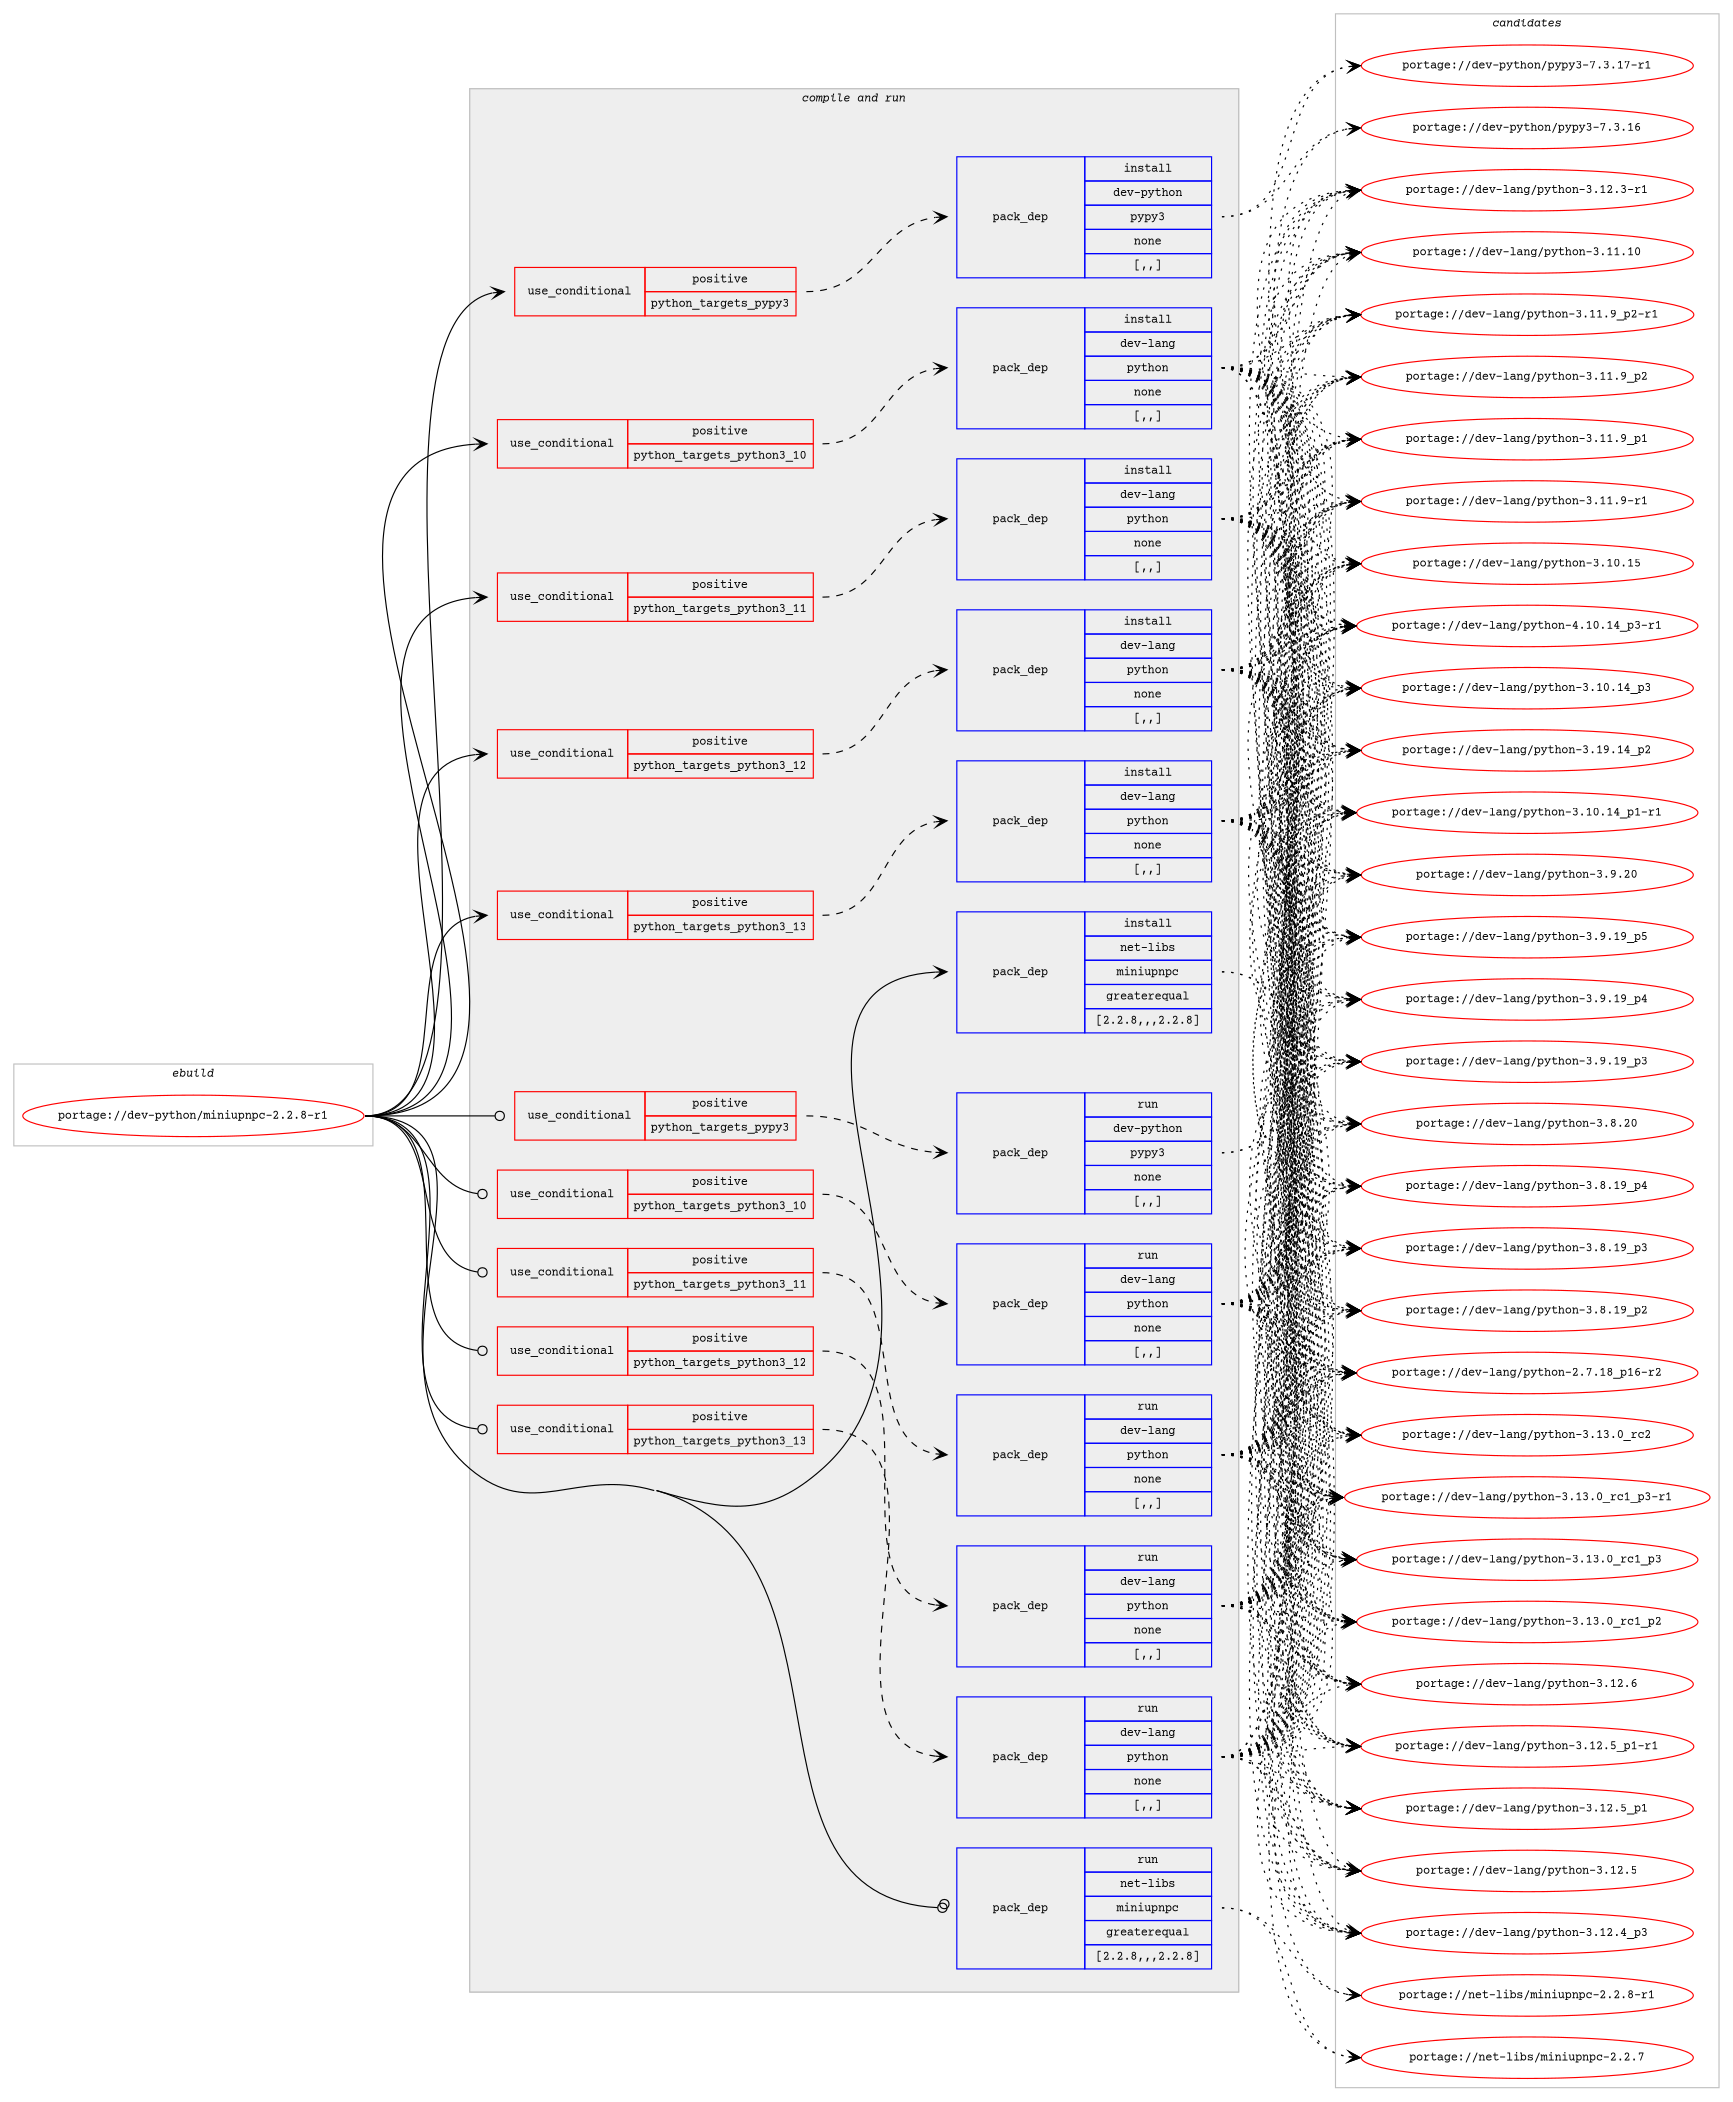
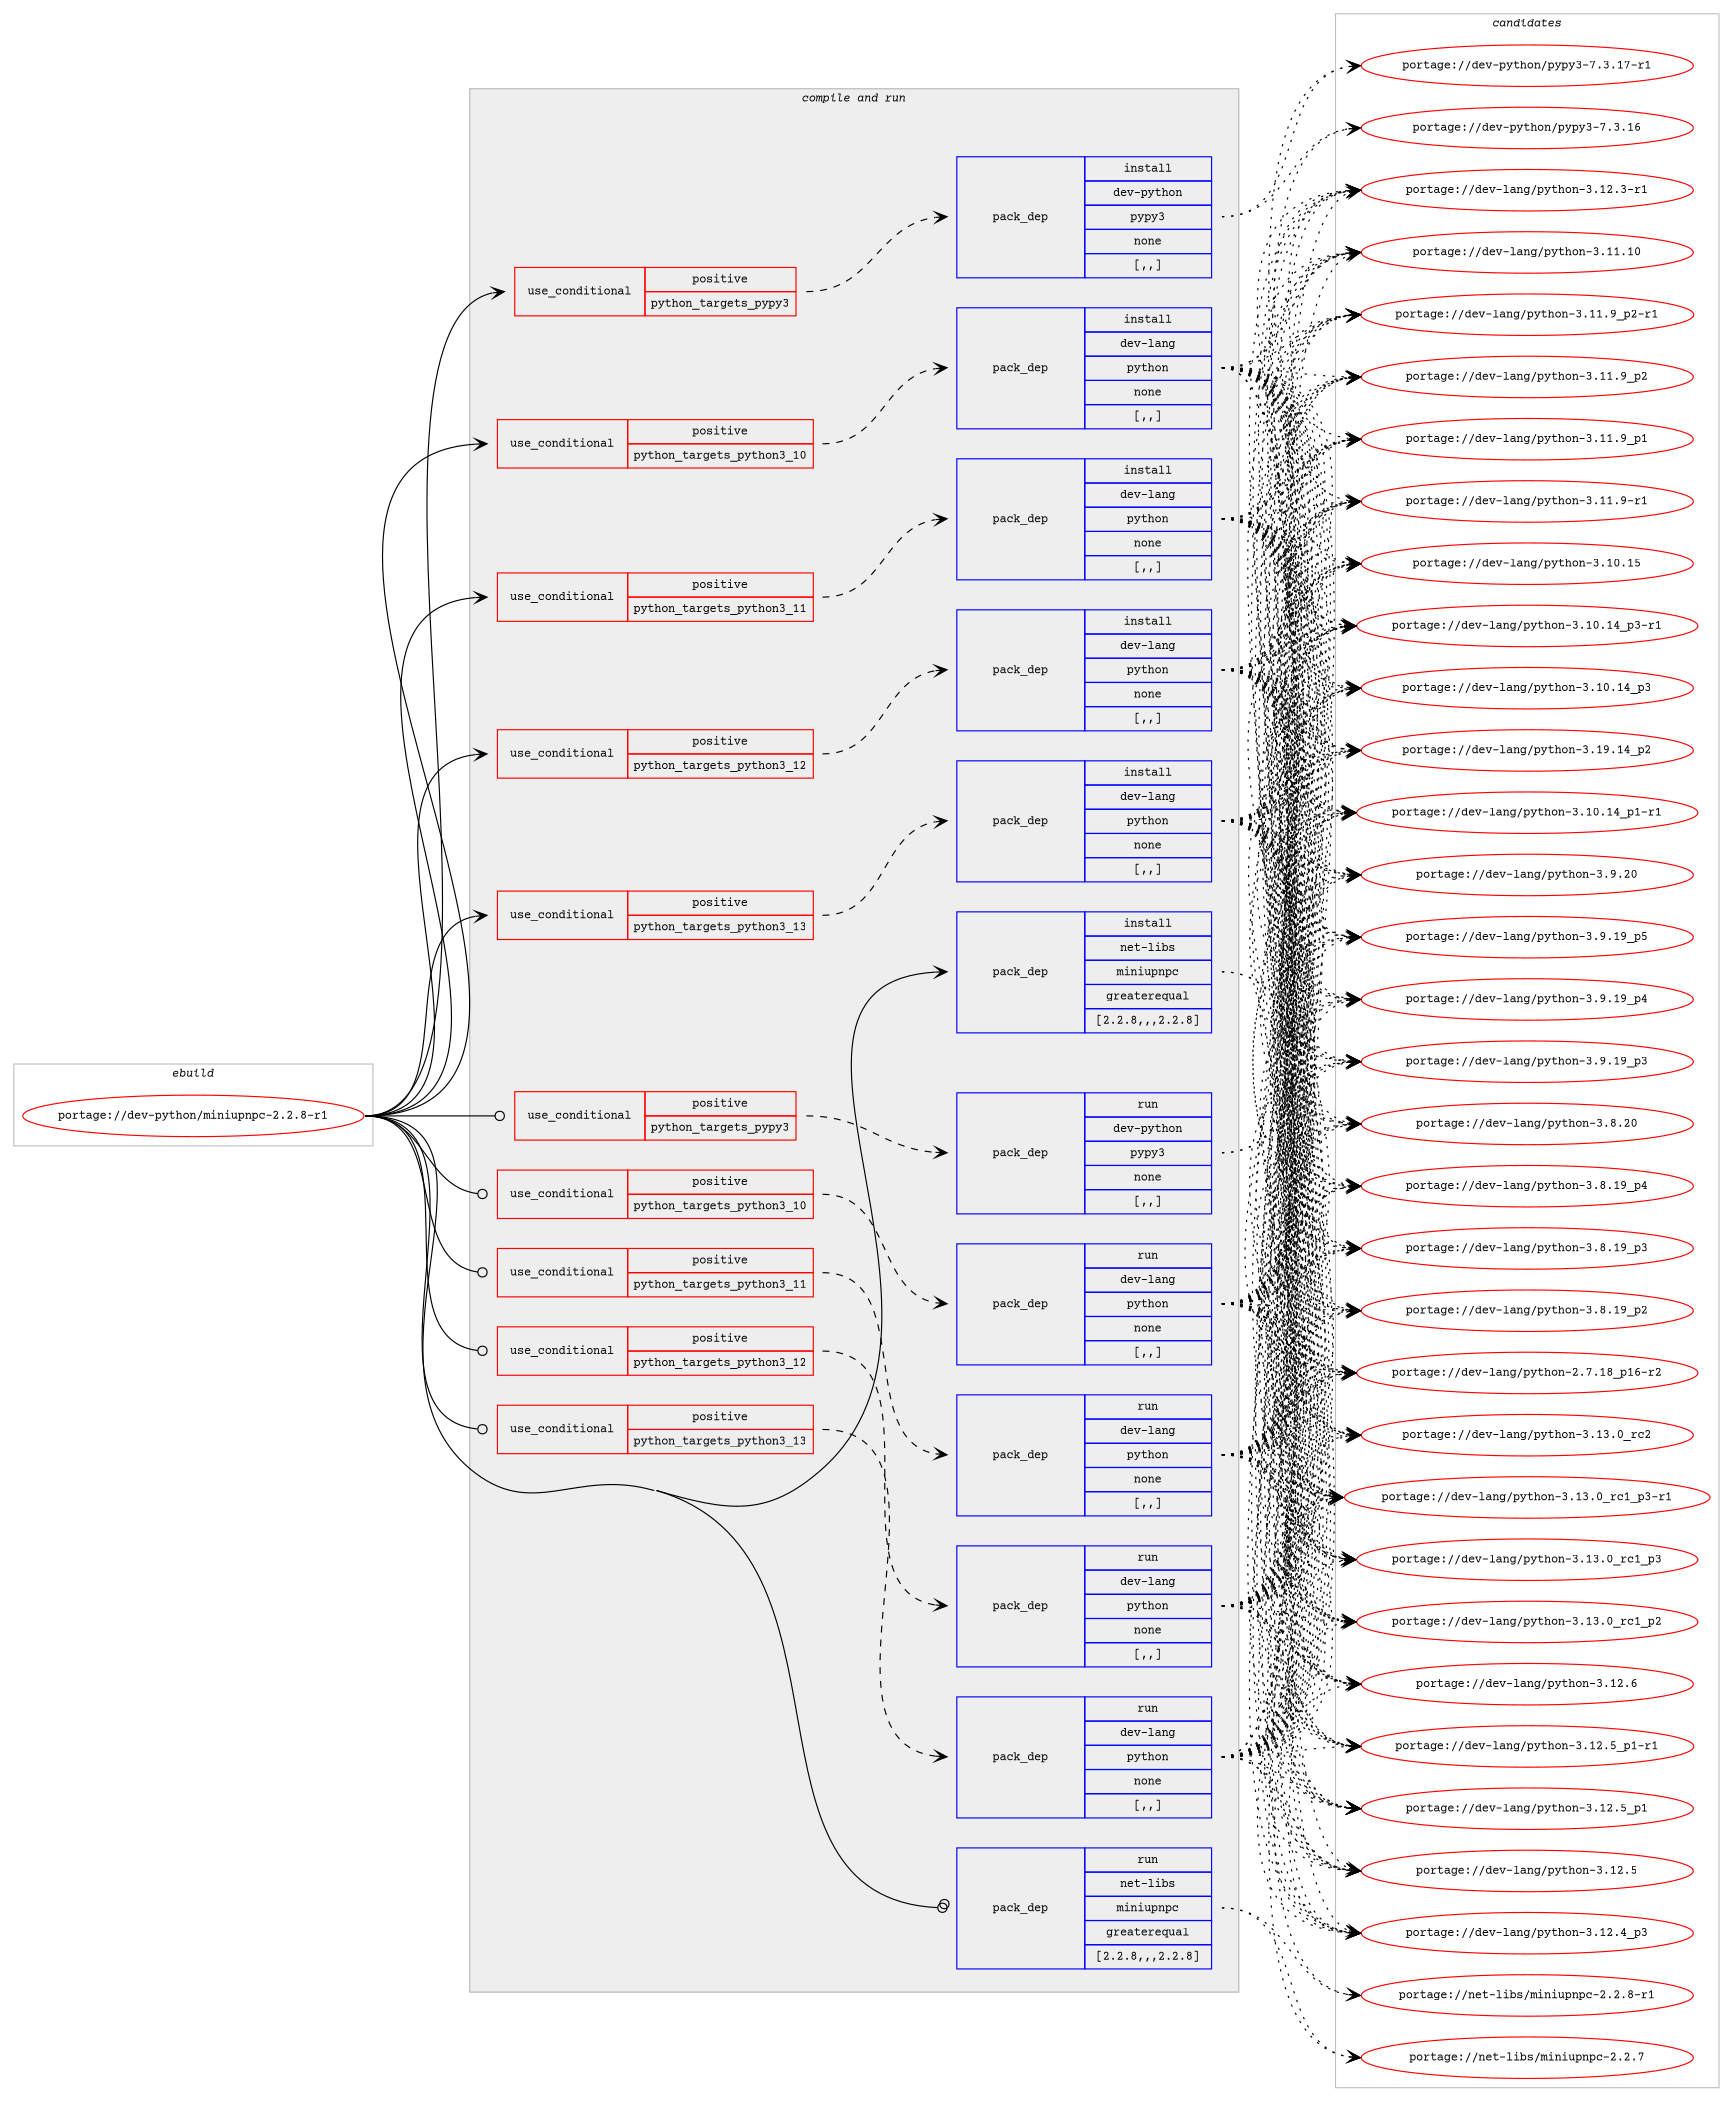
node "portage://dev-lang/python-4.10.14_p3-r1": label "portage://dev-lang/python-4.10.14_p3-r1" -> "portage://dev-lang/python-3.10.14_p3-r1"
